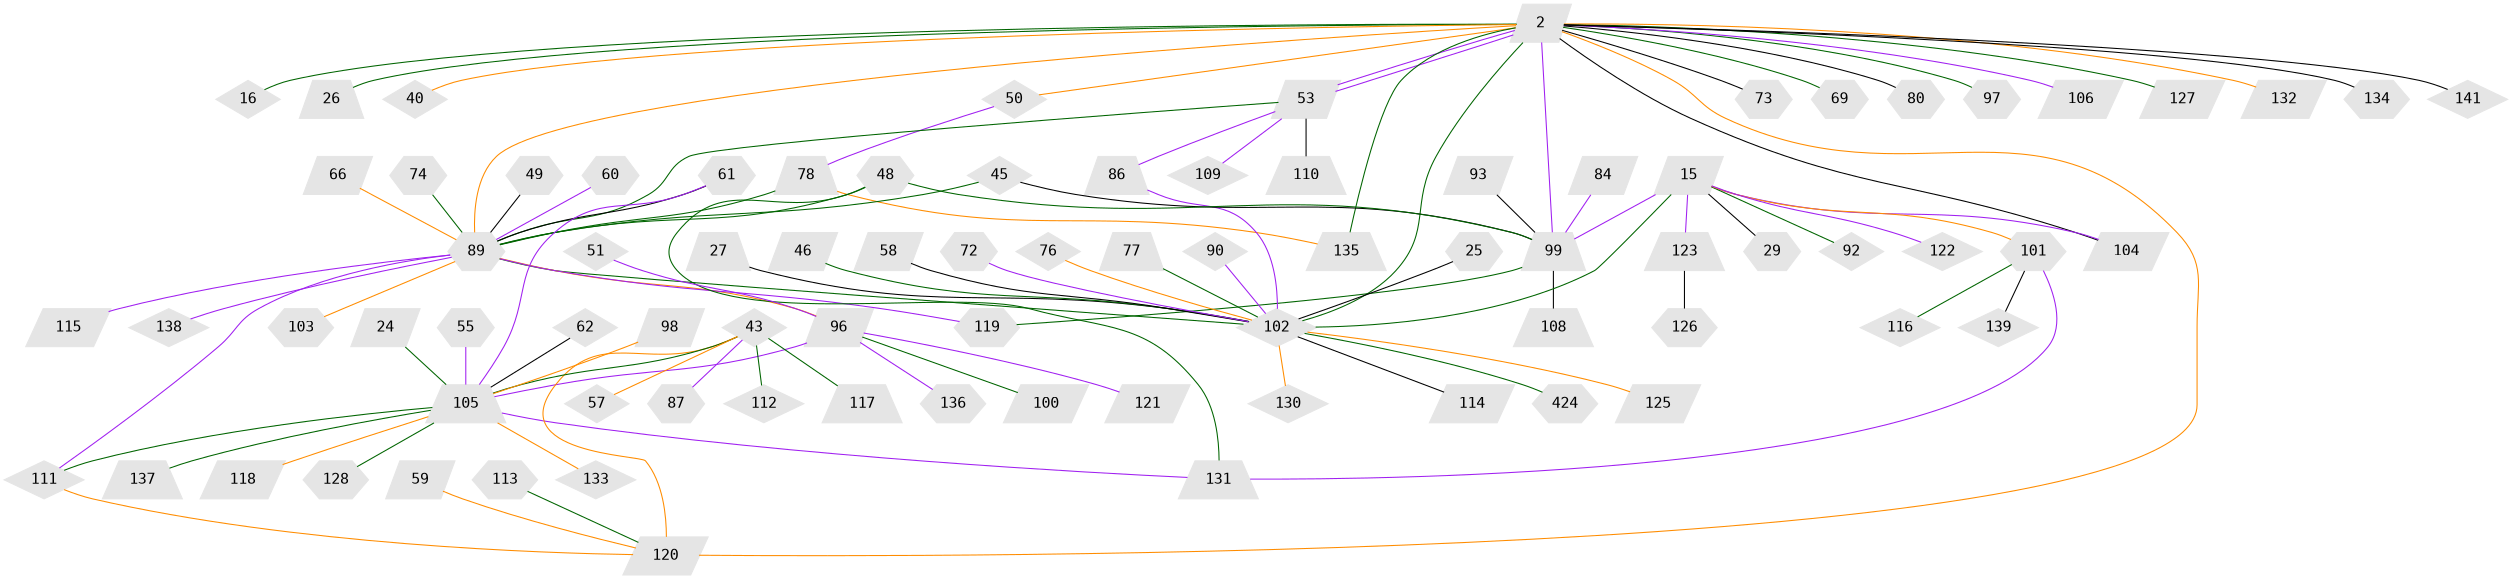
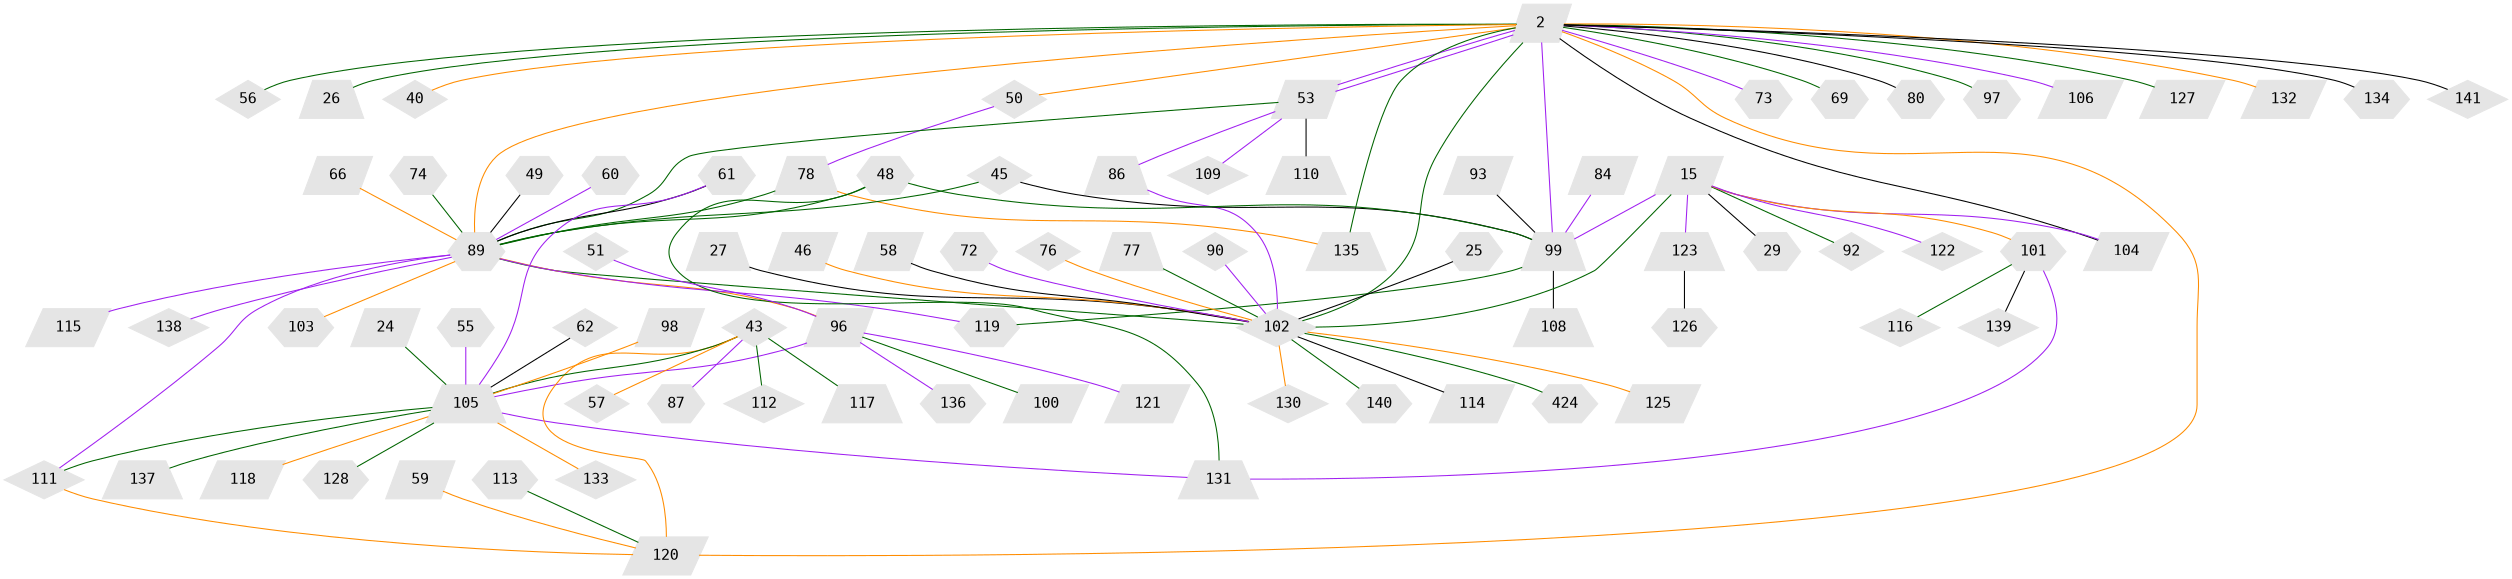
edge "2" -- "73": color black -> purple
node "16": label "16" -> "56"
edge "46" -- "102": color darkgreen -> darkorange
node "140": added
